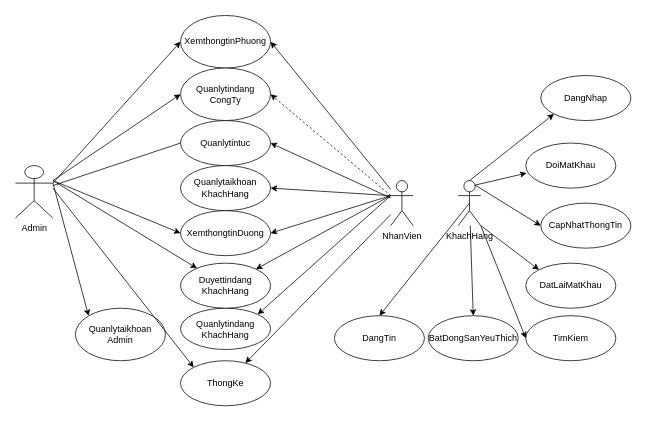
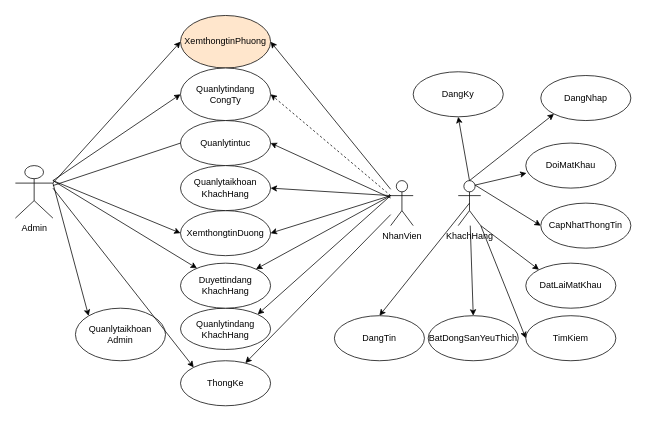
node "XemthongtinPhuong": fillcolor #ffffff -> #ffe6cc
node "DangKy": added
edge "KhachHang" -> "DangKy": added
